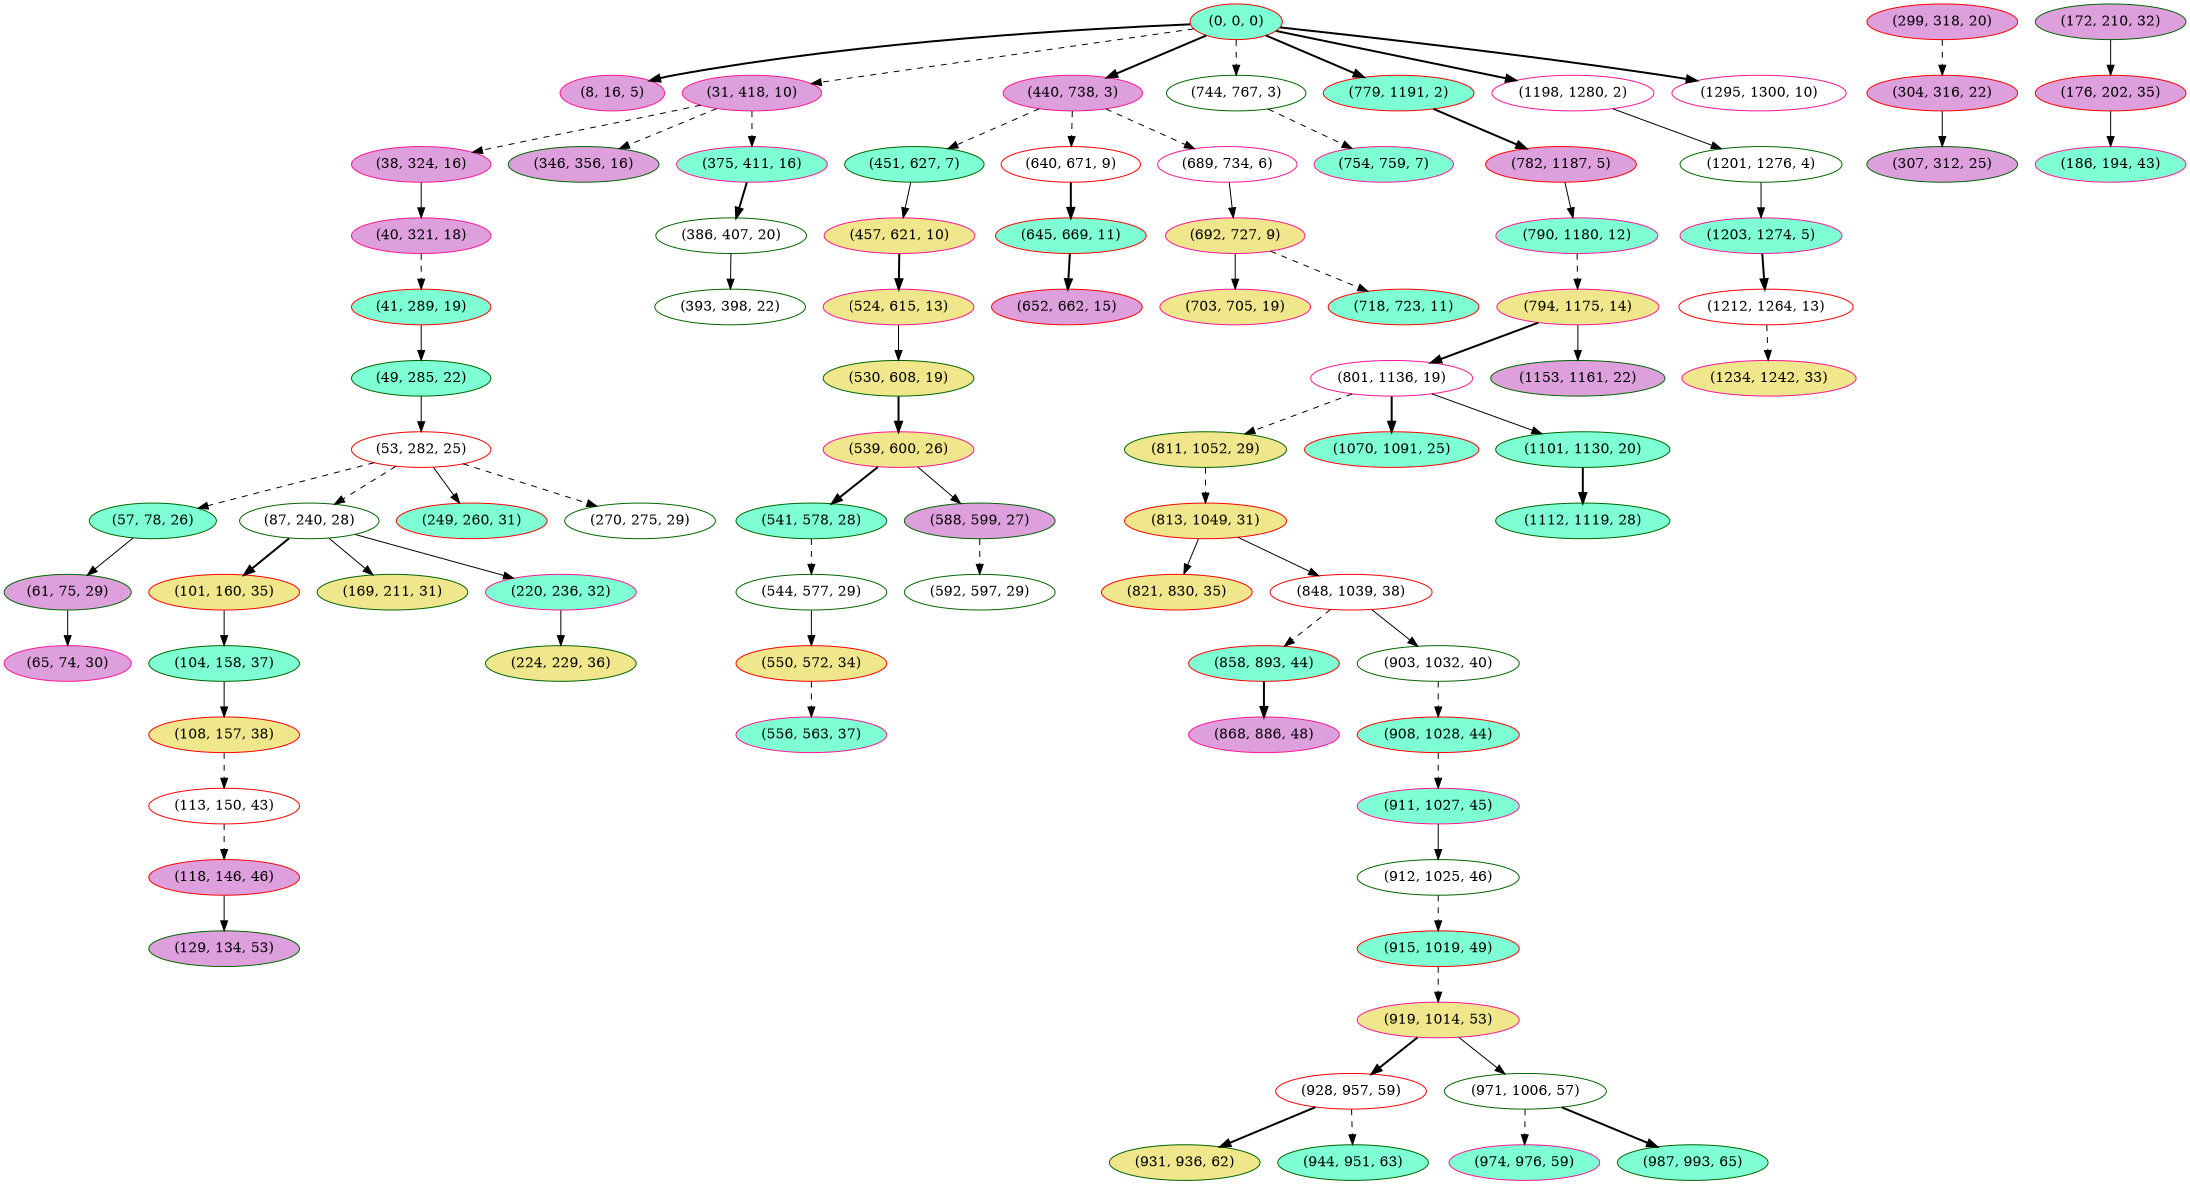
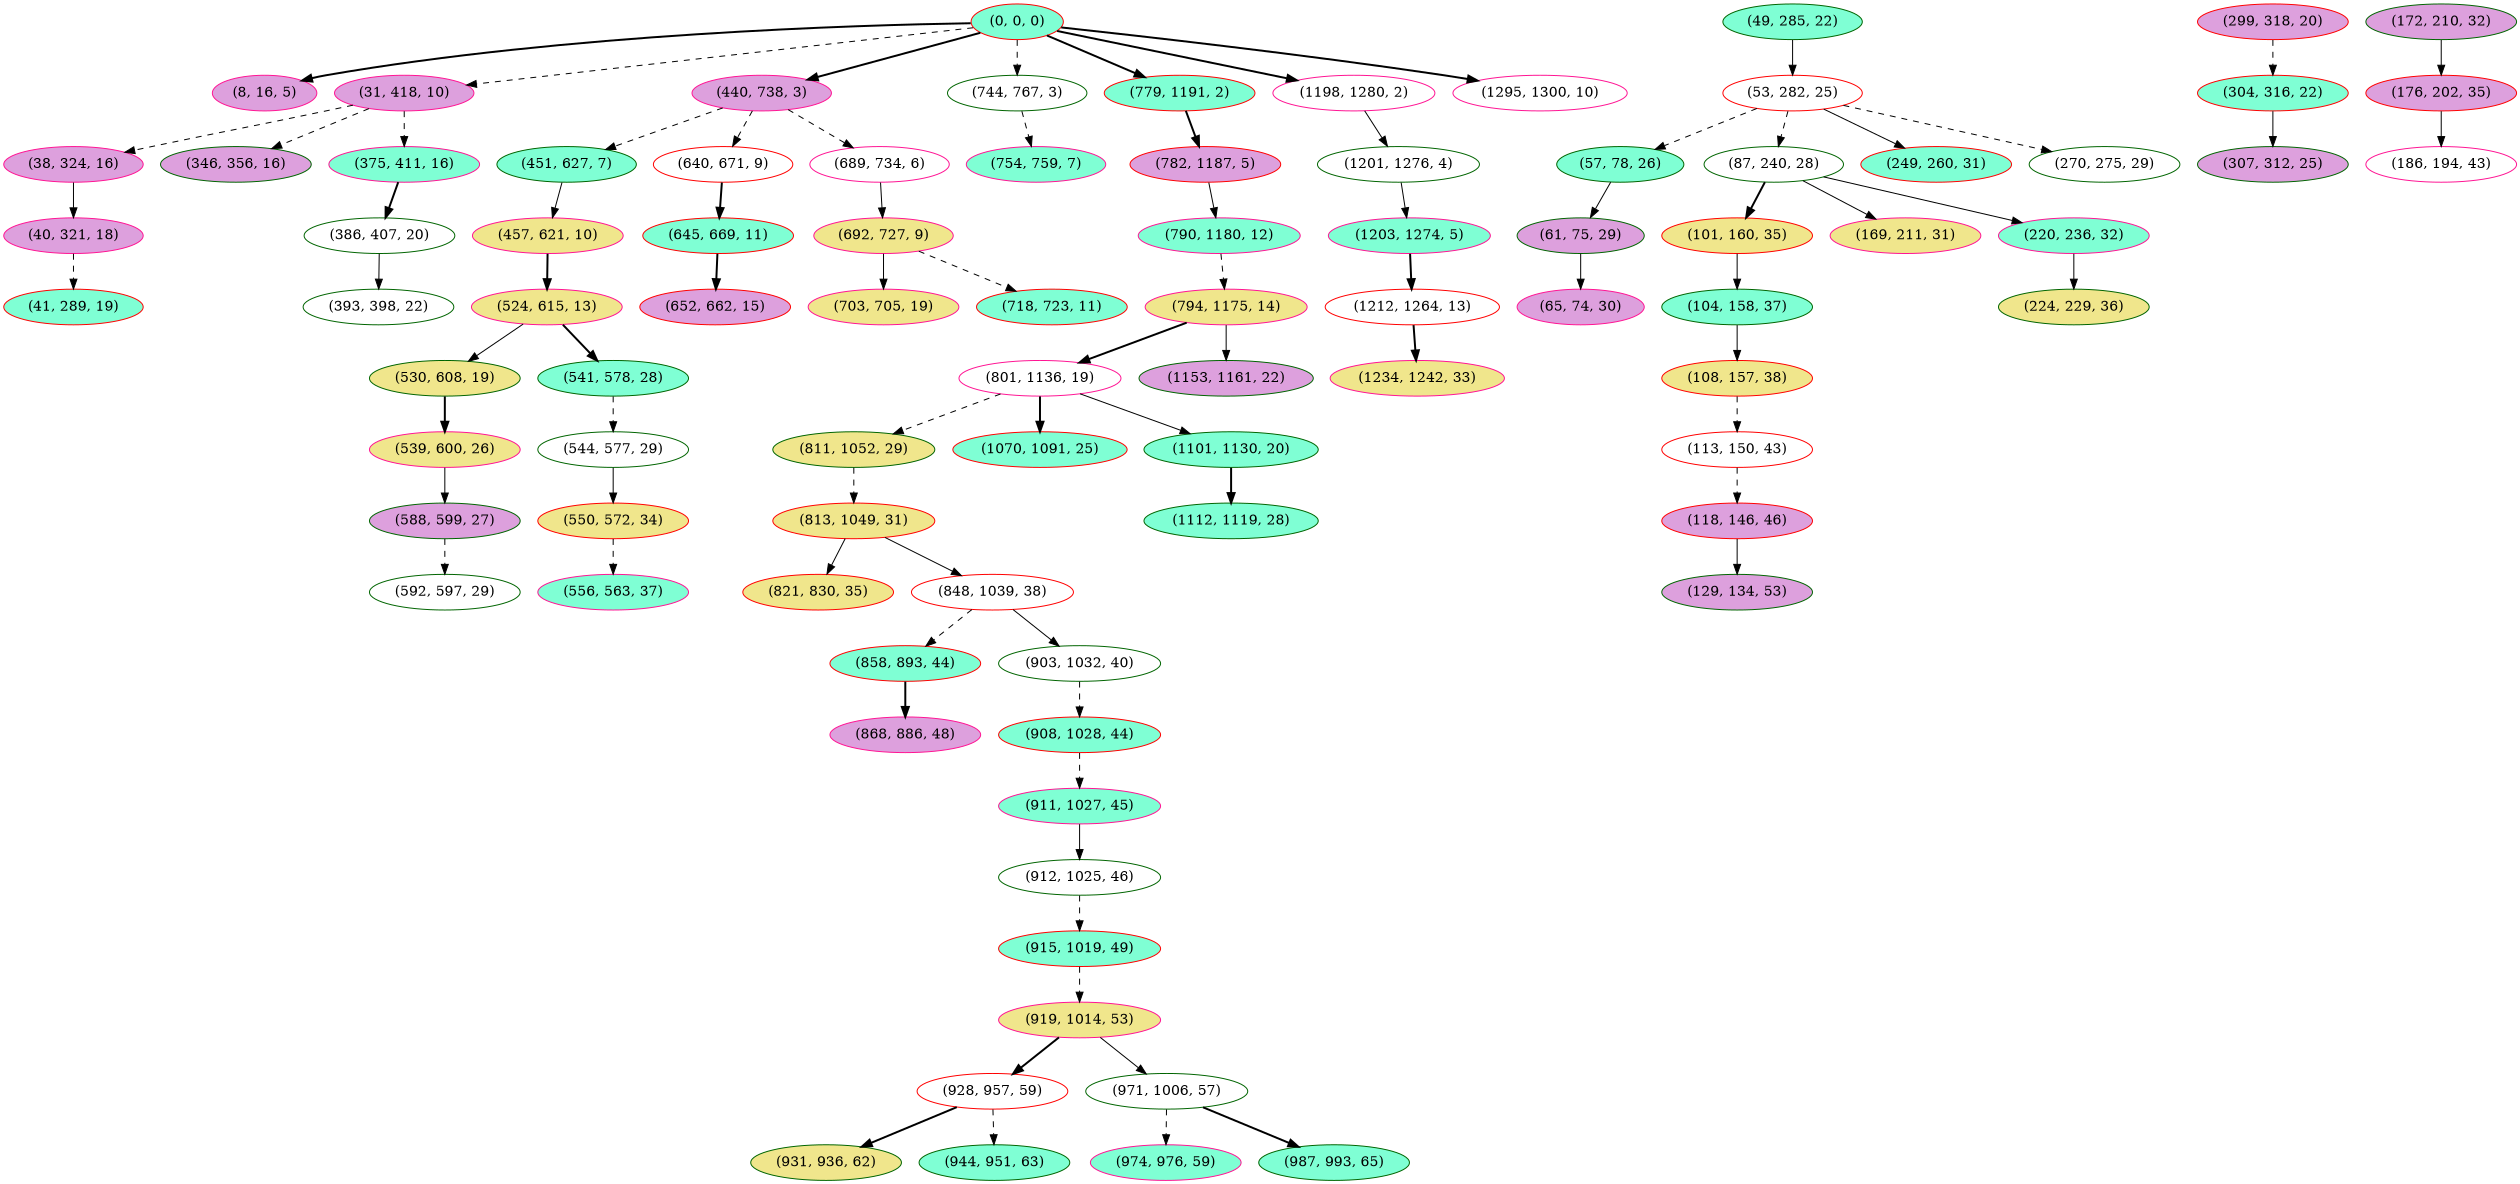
node "(304, 316, 22)": fillcolor plum -> aquamarine
node "(186, 194, 43)": fillcolor aquamarine -> white
edge "(41, 289, 19)" -> "(49, 285, 22)": removed
edge "(1212, 1264, 13)" -> "(1234, 1242, 33)": style dashed -> bold
edge "(539, 600, 26)" -> "(541, 578, 28)": now "(524, 615, 13)" -> "(541, 578, 28)"
node "(169, 211, 31)": color darkgreen -> deeppink
